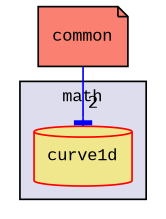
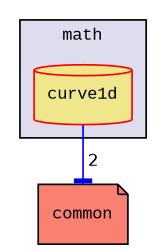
edge "common" -> "curve1d": reversed
